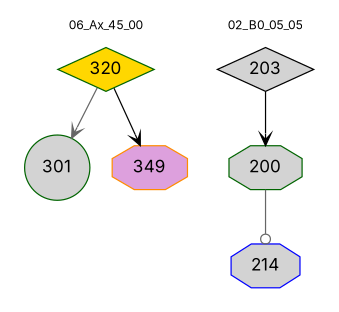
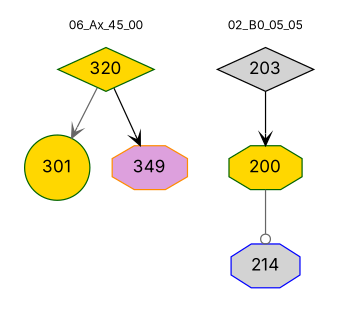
node "301": fillcolor lightgrey -> gold
node "200": fillcolor lightgrey -> gold
